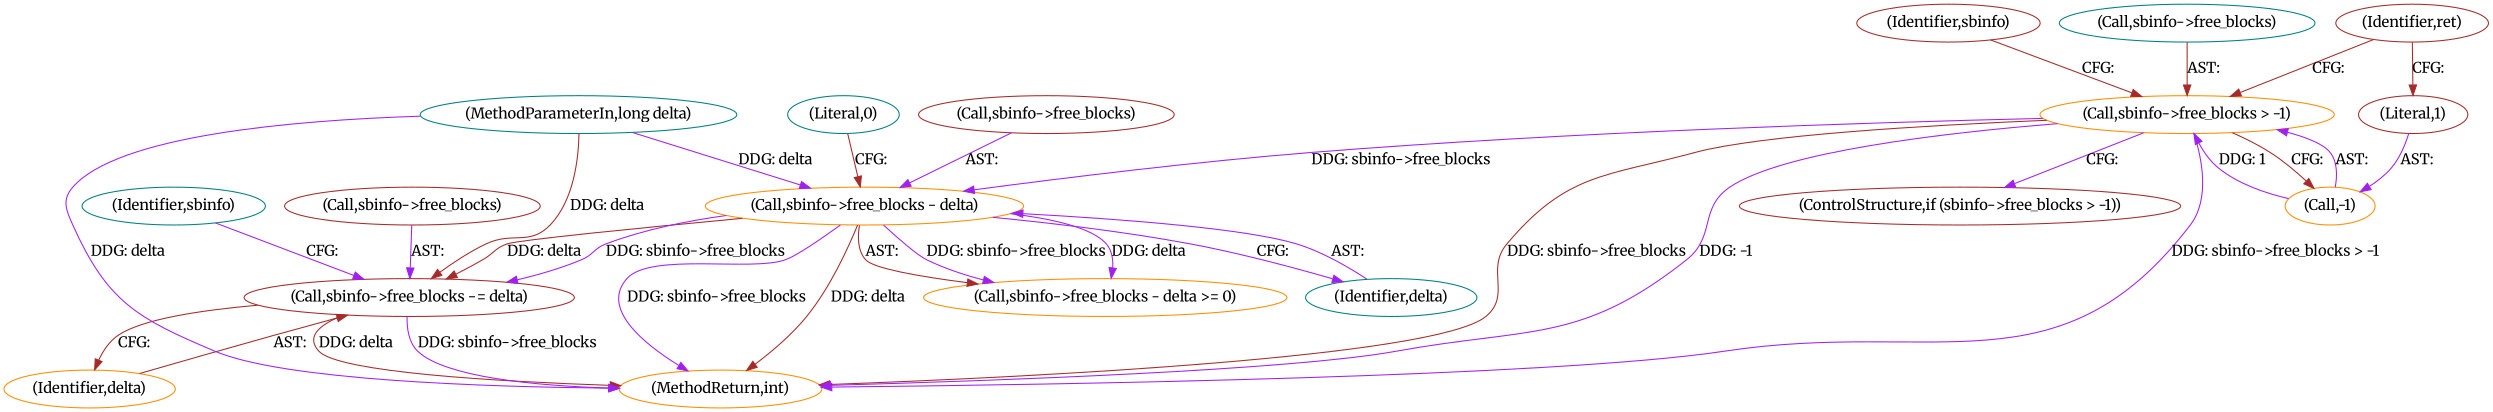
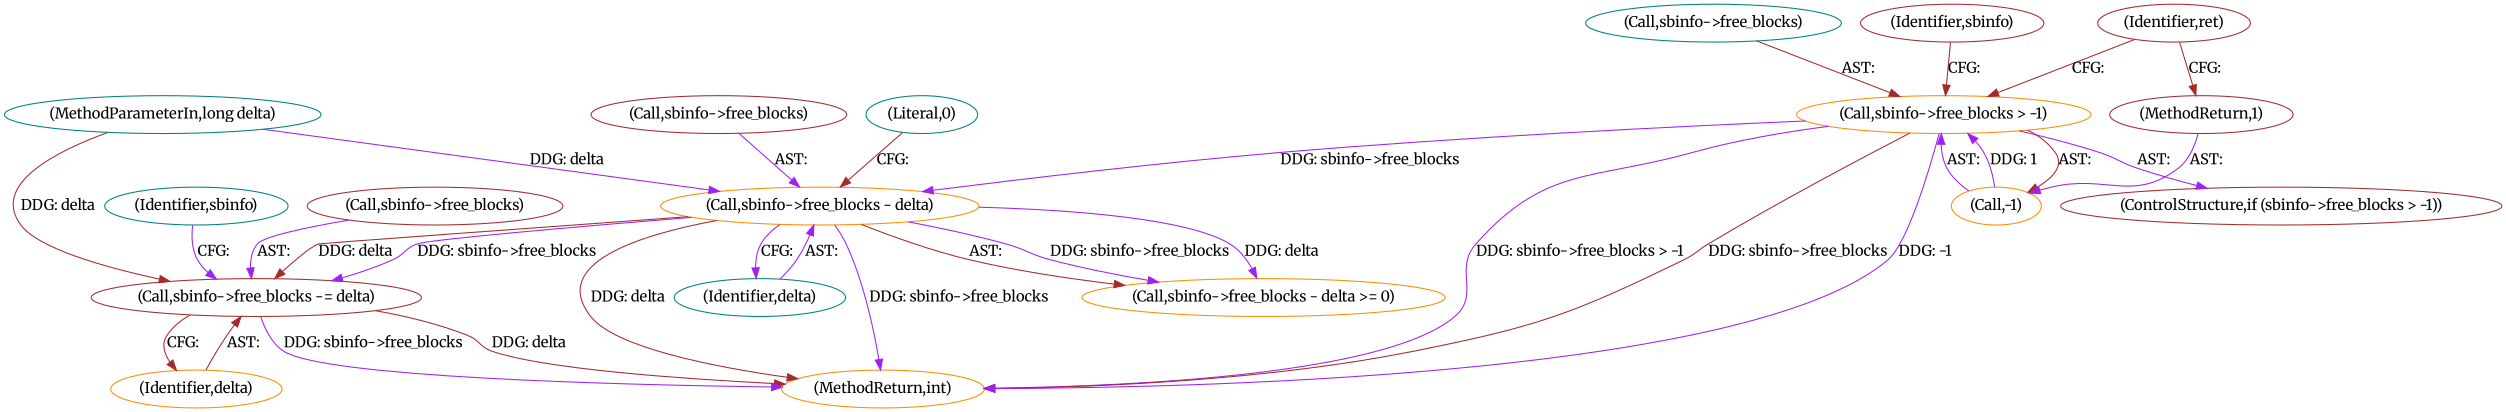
node "(Literal,1)": label "(Literal,1)" -> "(MethodReturn,1)"
edge "(Call,sbinfo->free_blocks > -1)" -> "(ControlStructure,if (sbinfo->free_blocks > -1))": label "CFG: " -> "AST: "
edge "(Call,sbinfo->free_blocks > -1)" -> "(Call,-1)": label "CFG: " -> "AST: "
edge "(MethodParameterIn,long delta)" -> "(MethodReturn,int)": removed, label "DDG: delta"
